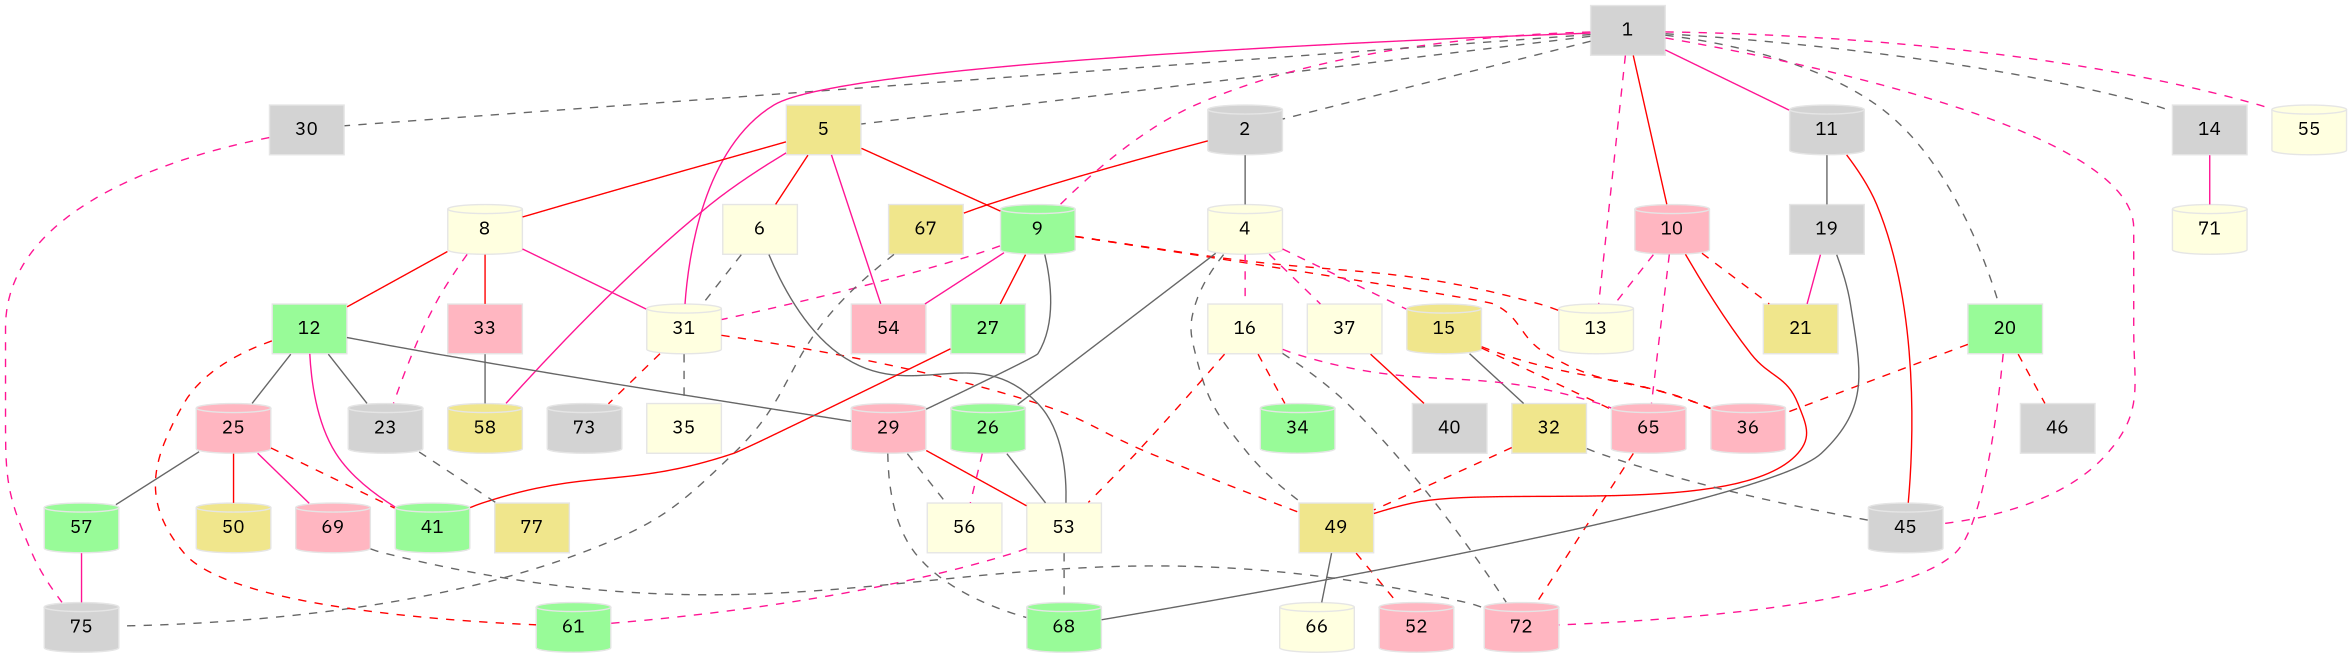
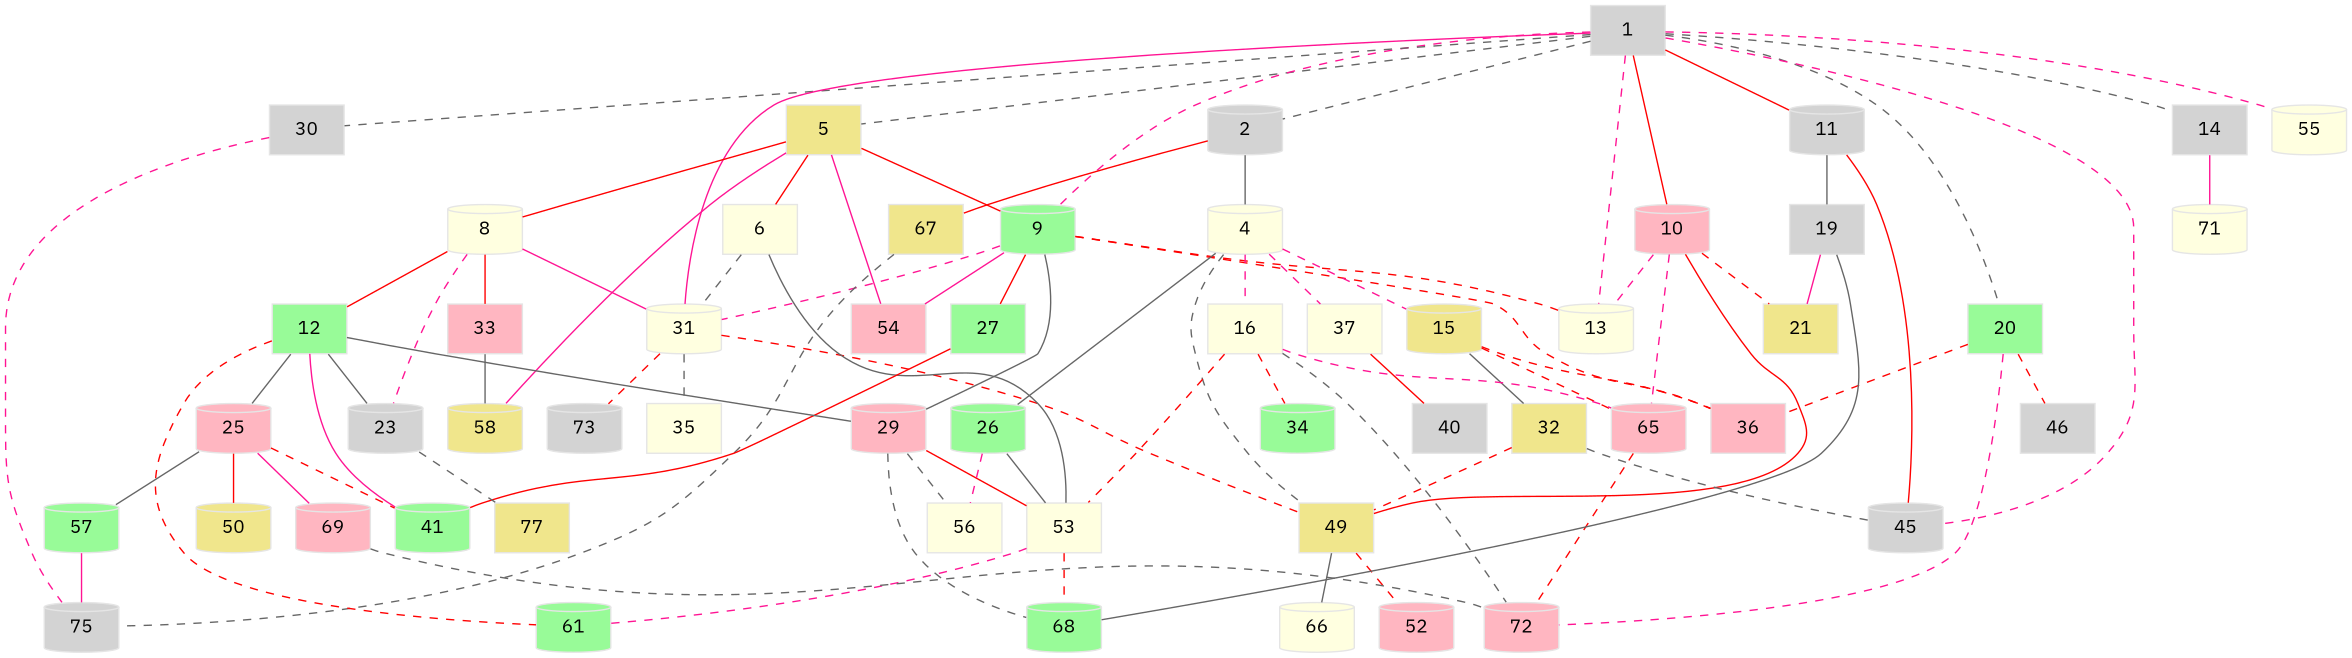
edge "1" -- "11": color deeppink -> red
node "36": shape cylinder -> box
edge "53" -- "68": color gray40 -> red
